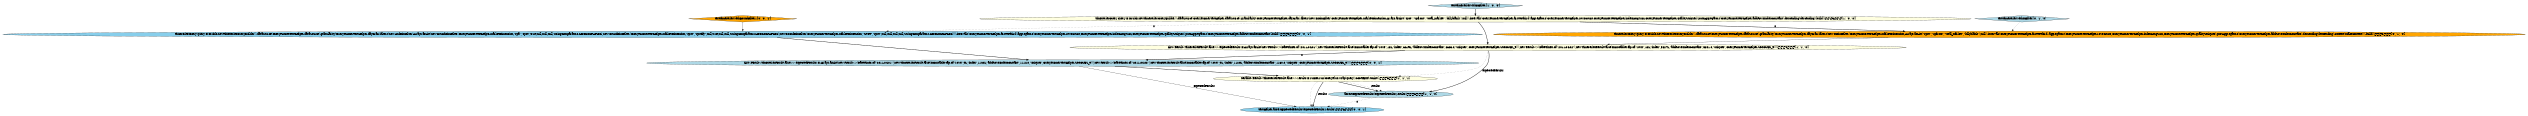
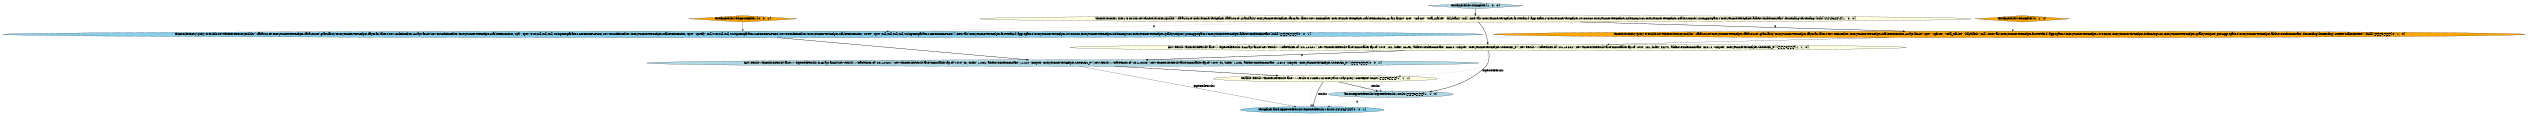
node "testTimeseriesWithInFilter['0', '1', '0']": fillcolor lightblue -> orange
